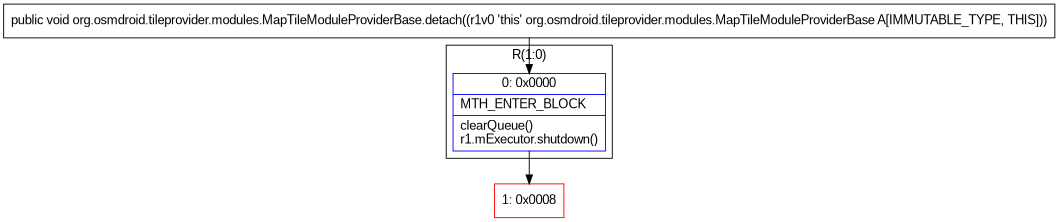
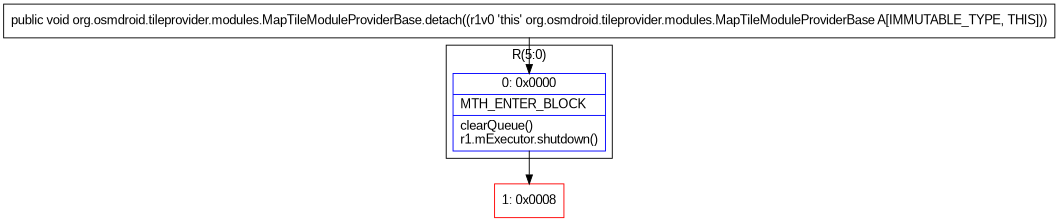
cluster "R(1:0)": label "R(1:0)" -> "R(5:0)"
